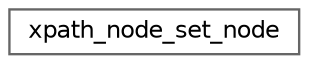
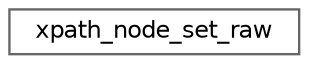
node "xpath_node_set_node": label "xpath_node_set_node" -> "xpath_node_set_raw"
